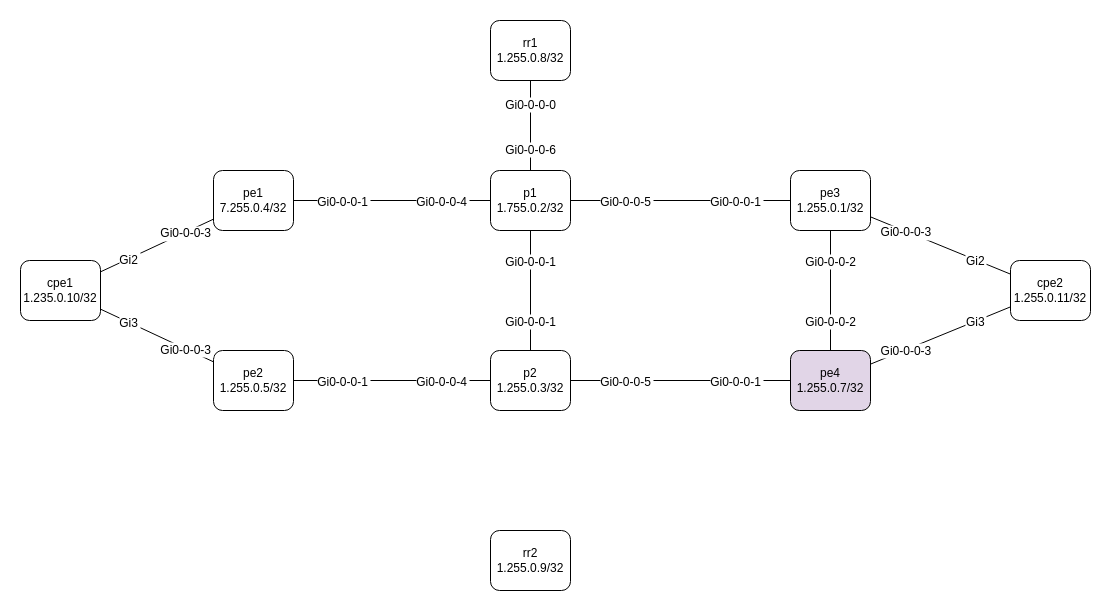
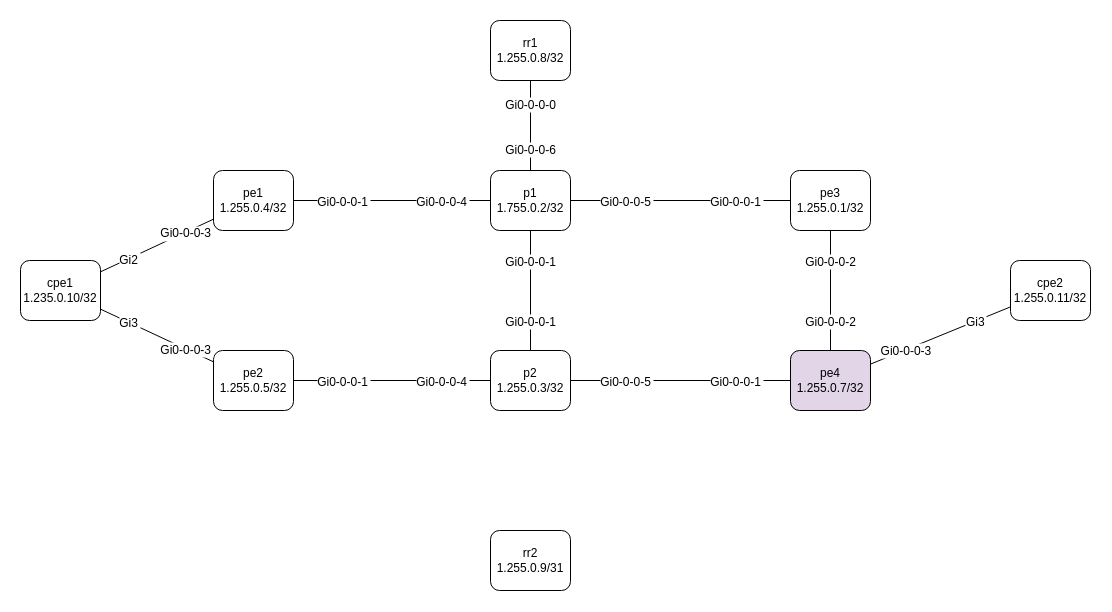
node "pe1 7.255.0.4/32": label "pe1 7.255.0.4/32" -> "pe1 1.255.0.4/32"
edge "pe3 1.255.0.1/32" -- "cpe2 1.255.0.11/32": removed, labels "Gi0-0-0-3", "Gi2"
node "rr2 1.255.0.9/32": label "rr2 1.255.0.9/32" -> "rr2 1.255.0.9/31"
